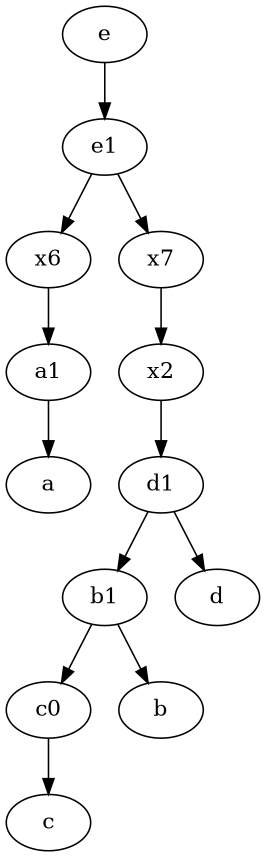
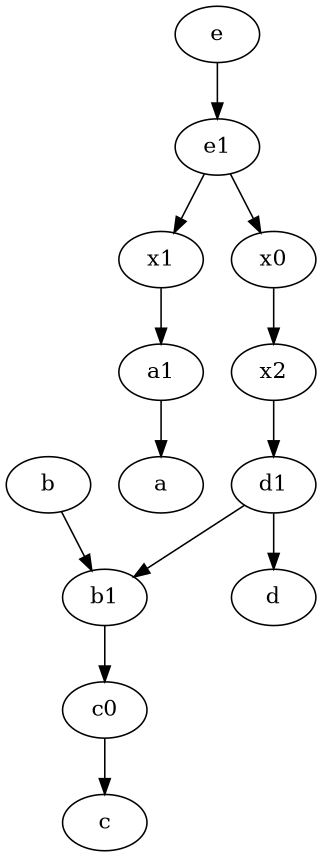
node "x6": label "x6" -> "x1"
node "x7": label "x7" -> "x0"
edge "b1" -> "b": reversed
